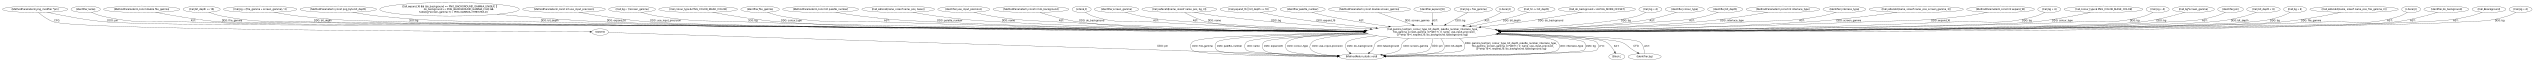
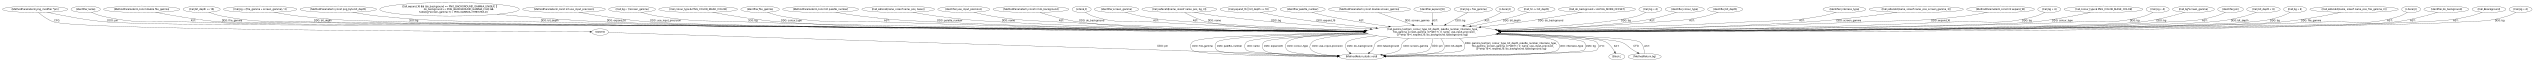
node "(MethodParameterIn,const int interlace_type)": removed
node "(Identifier,bg)": label "(Identifier,bg)" -> "(MethodReturn,bg)"
